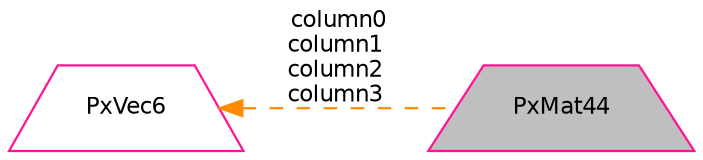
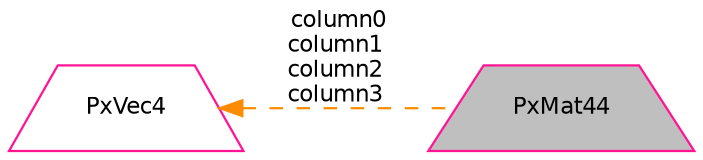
node "PxVec6": label "PxVec6" -> "PxVec4"
